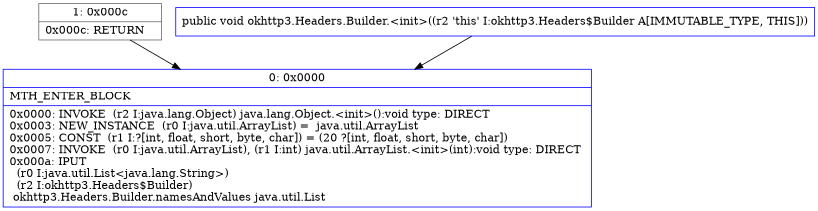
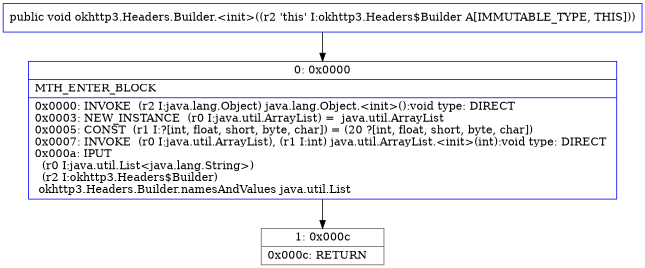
edge "1: 0x000c" -> "0: 0x0000": reversed
